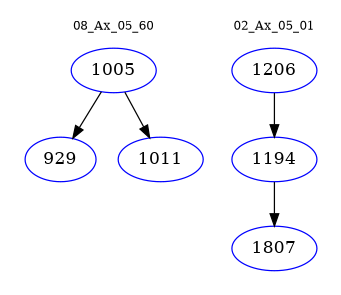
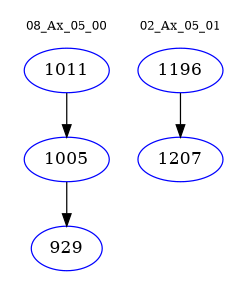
cluster "08_Ax_05_60": label "08_Ax_05_60" -> "08_Ax_05_00"
node "1206": removed
edge "1005" -> "1011": reversed
node "1194": label "1194" -> "1196"
node "1807": label "1807" -> "1207"
